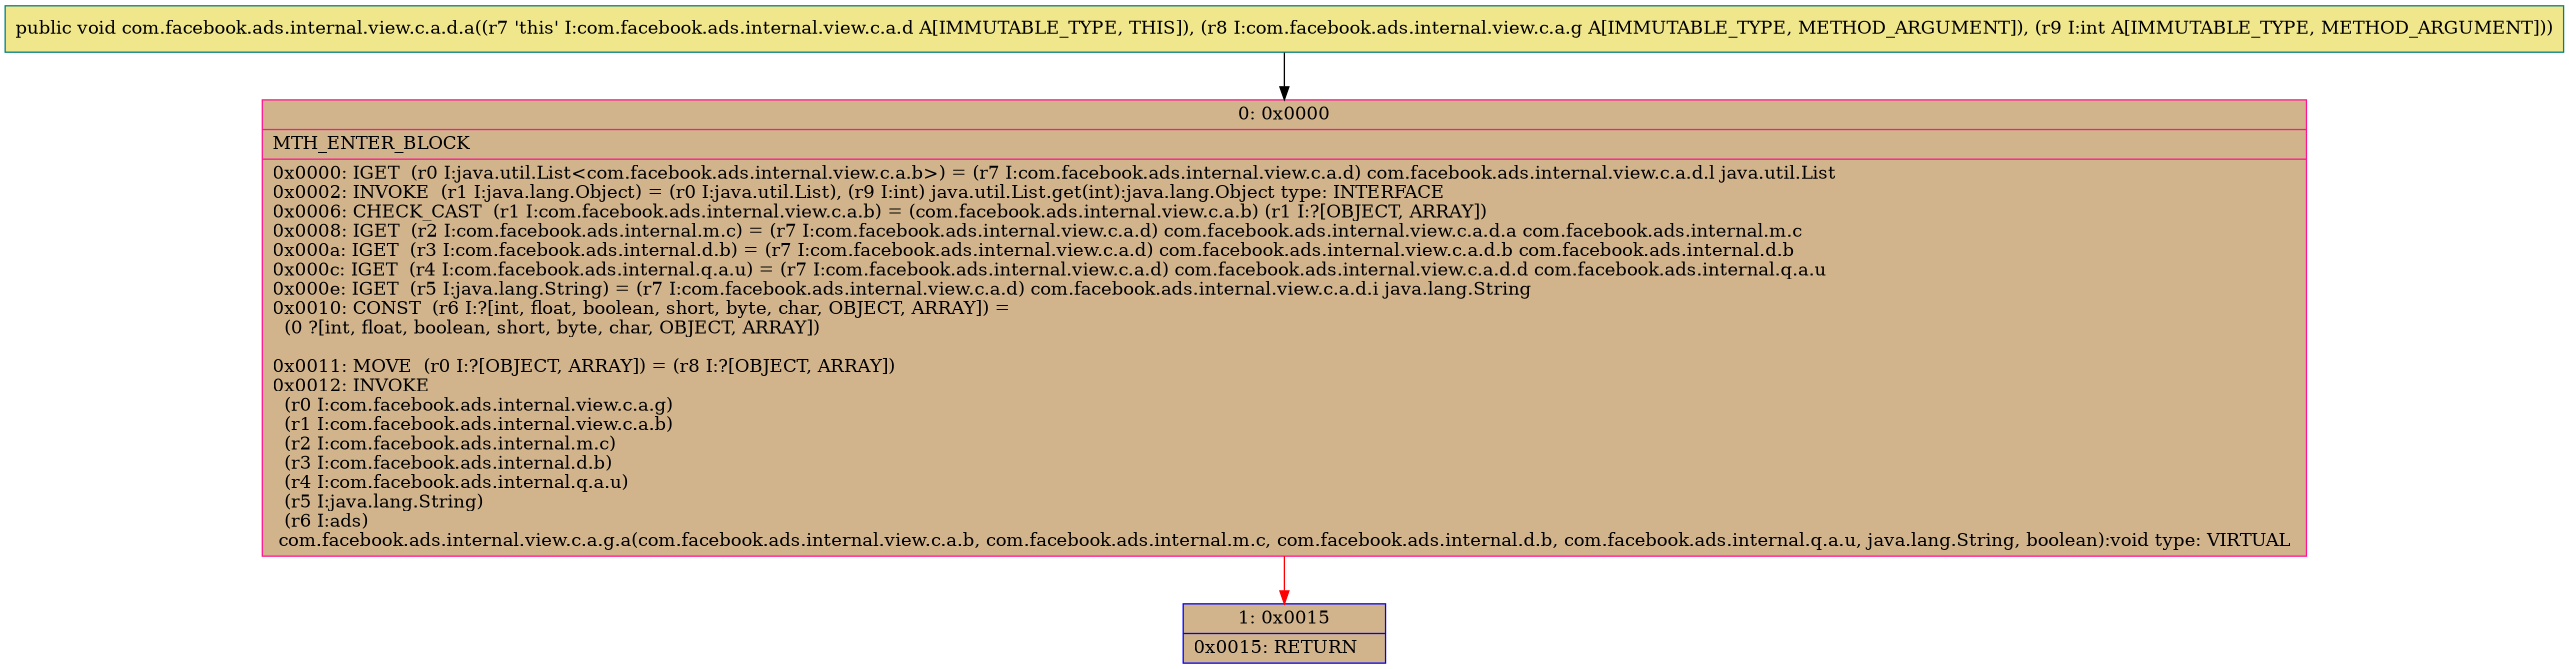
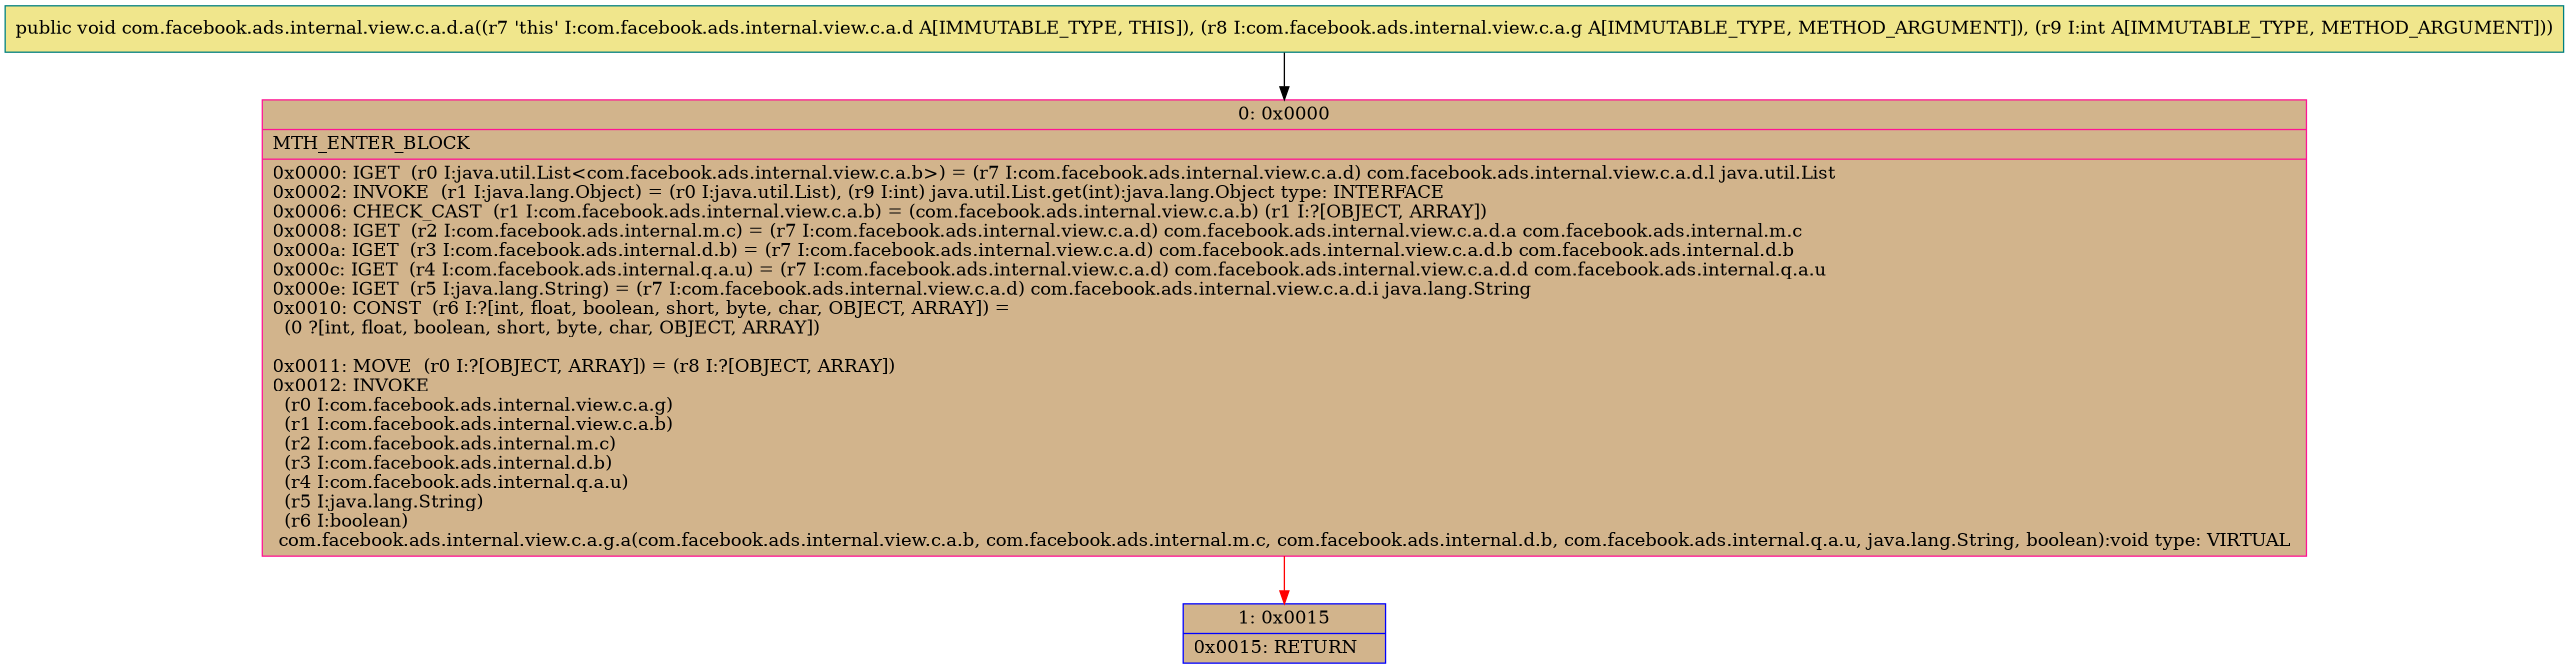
node "0: 0x0000": text "(r6 I:ads)" -> "(r6 I:boolean)"
